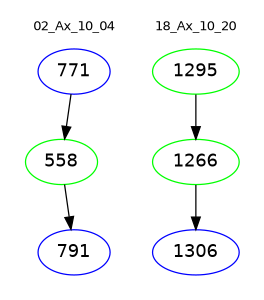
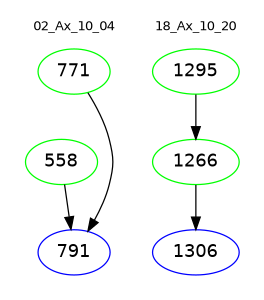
node "771": color blue -> green
edge "771" -> "558": now "771" -> "791"
